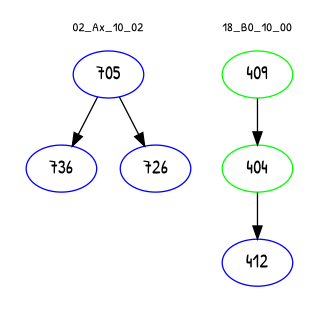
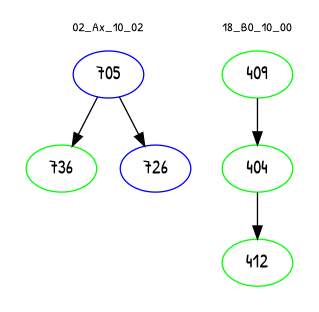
node "736": color blue -> green
node "412": color blue -> green
